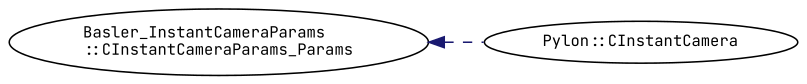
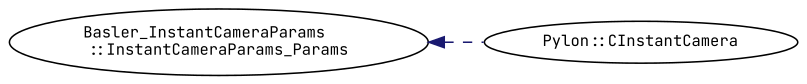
node "Basler_InstantCameraParams ::CInstantCameraParams_Params": label "Basler_InstantCameraParams ::CInstantCameraParams_Params" -> "Basler_InstantCameraParams ::InstantCameraParams_Params"
